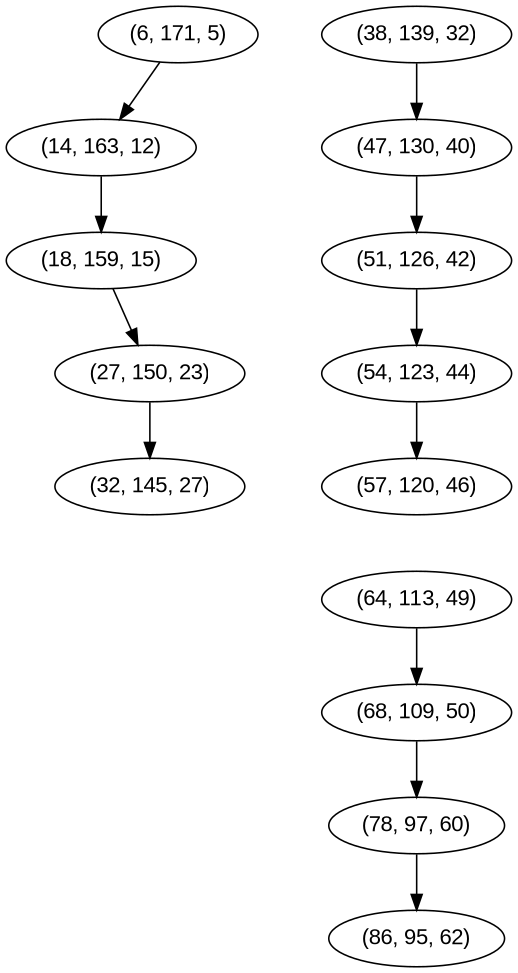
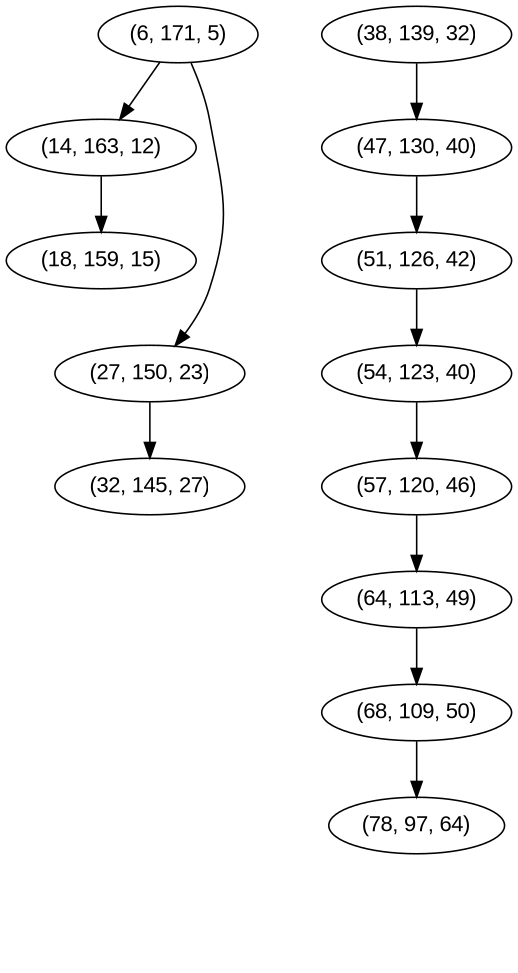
edge "(18, 159, 15)" -> "(27, 150, 23)": now "(6, 171, 5)" -> "(27, 150, 23)"
node "(54, 123, 44)": label "(54, 123, 44)" -> "(54, 123, 40)"
edge "(57, 120, 46)" -> "(64, 113, 49)": added
node "(78, 97, 60)": label "(78, 97, 60)" -> "(78, 97, 64)"
node "(86, 95, 62)": removed
